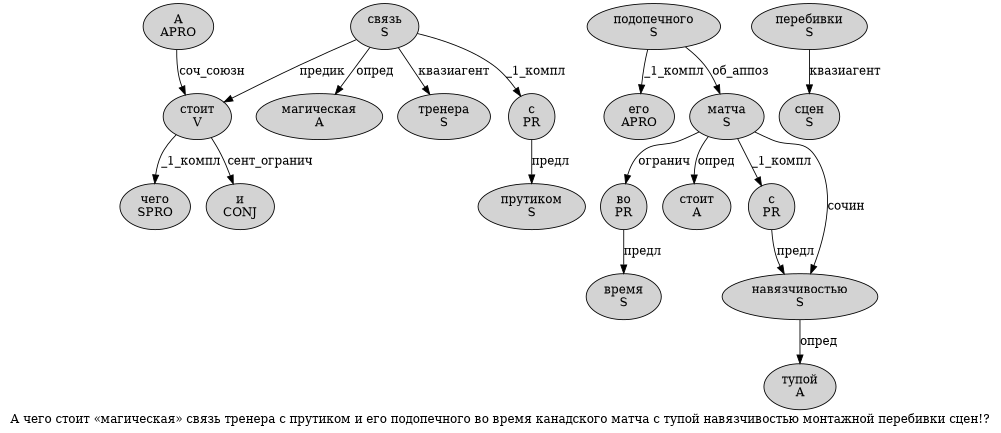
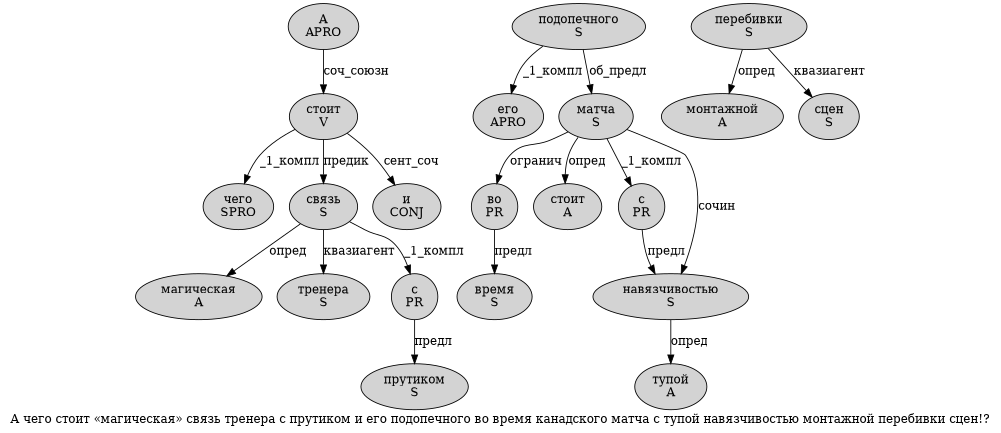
edge "связь S" -> "стоит V": reversed
edge "подопечного S" -> "матча S": label "об_аппоз" -> "об_предл"
node "монтажной A": added
edge "стоит V" -> "и CONJ": label "сент_огранич" -> "сент_соч"
